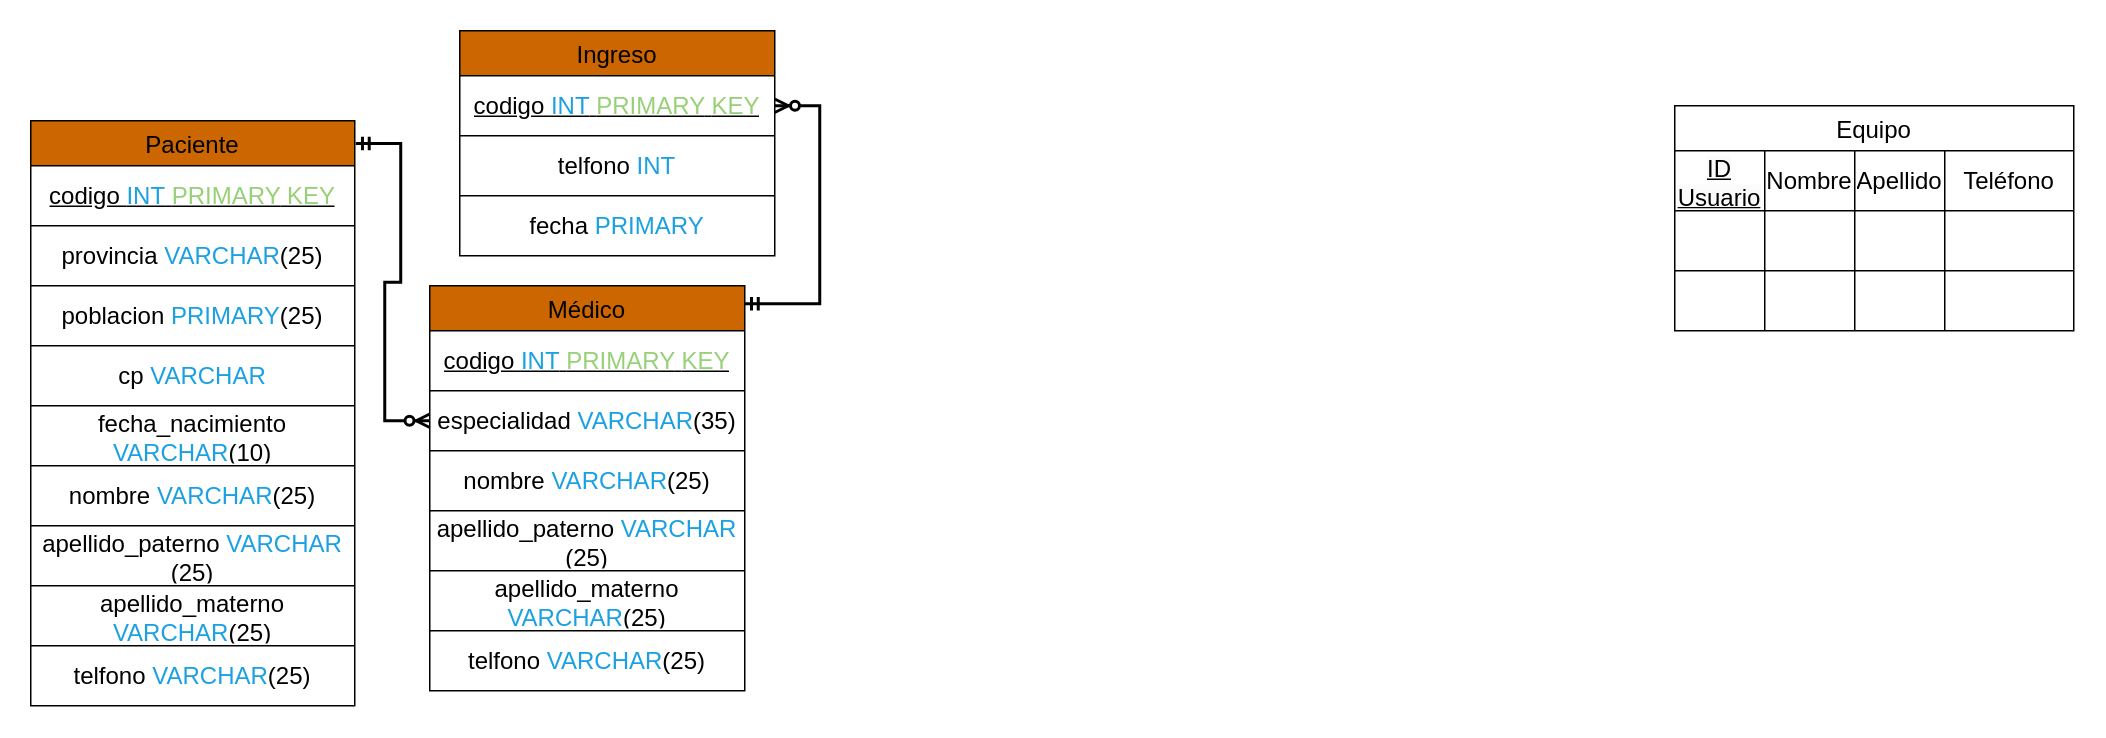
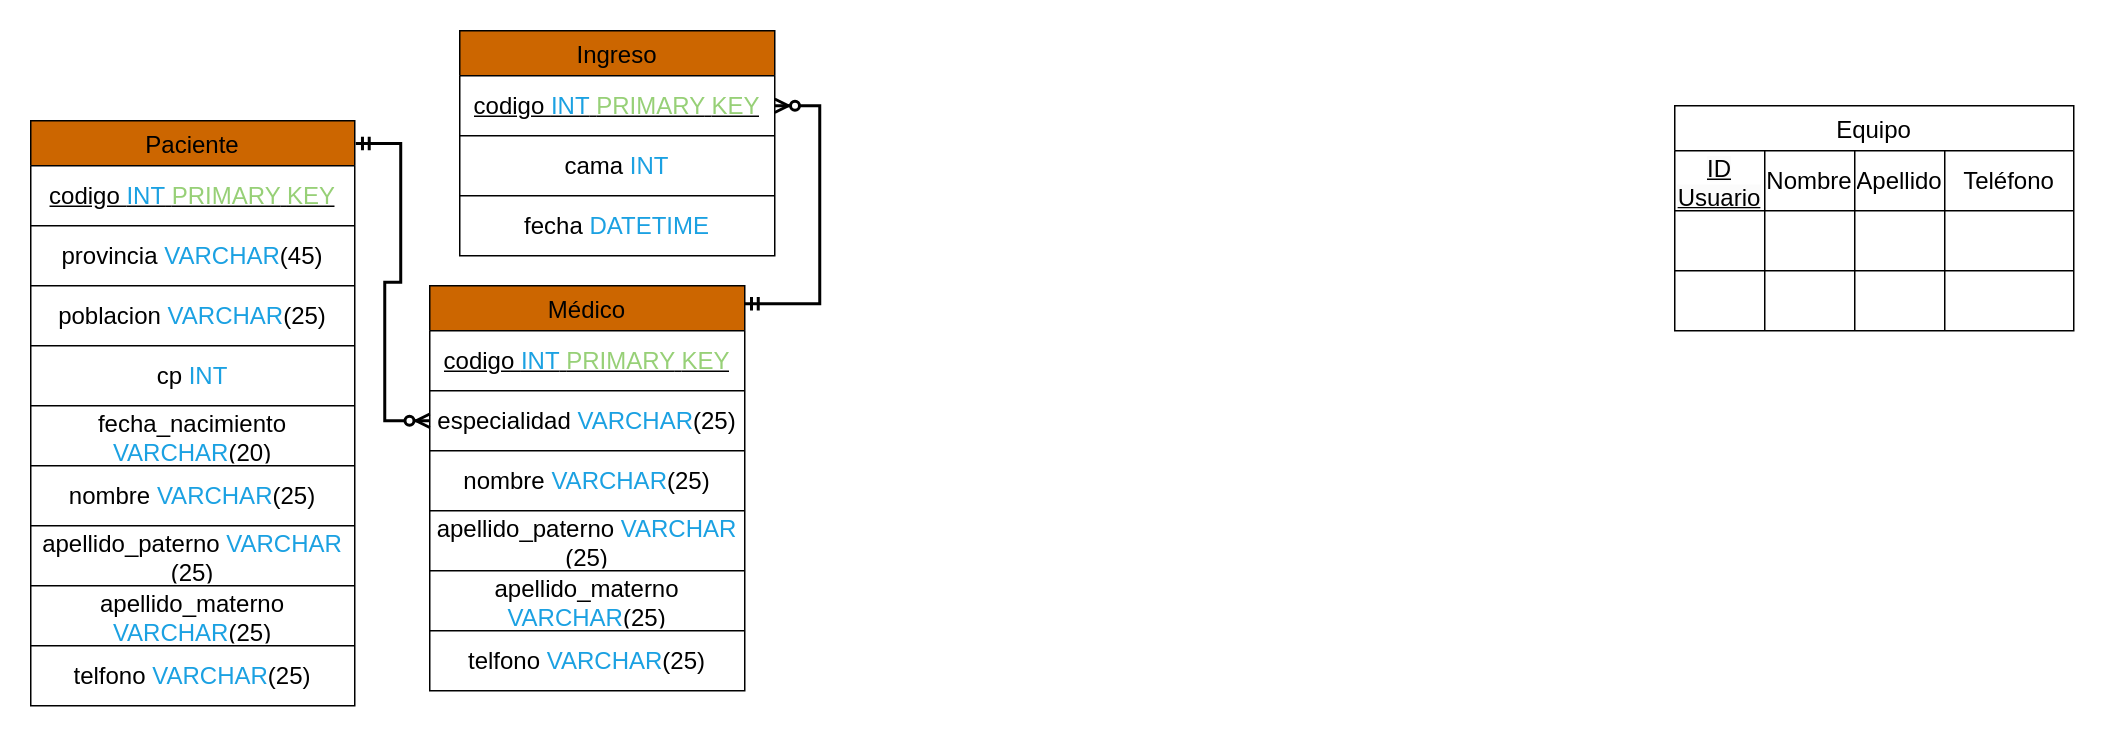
node "telfono INT": label "telfono INT" -> "cama INT"
node "fecha PRIMARY": label "fecha PRIMARY" -> "fecha DATETIME"
node "provincia VARCHAR(25)": label "provincia VARCHAR(25)" -> "provincia VARCHAR(45)"
node "poblacion PRIMARY(25)": label "poblacion PRIMARY(25)" -> "poblacion VARCHAR(25)"
node "cp VARCHAR": label "cp VARCHAR" -> "cp INT"
node "especialidad VARCHAR(35)": label "especialidad VARCHAR(35)" -> "especialidad VARCHAR(25)"
node "fecha_nacimiento VARCHAR(10)": label "fecha_nacimiento VARCHAR(10)" -> "fecha_nacimiento VARCHAR(20)"
